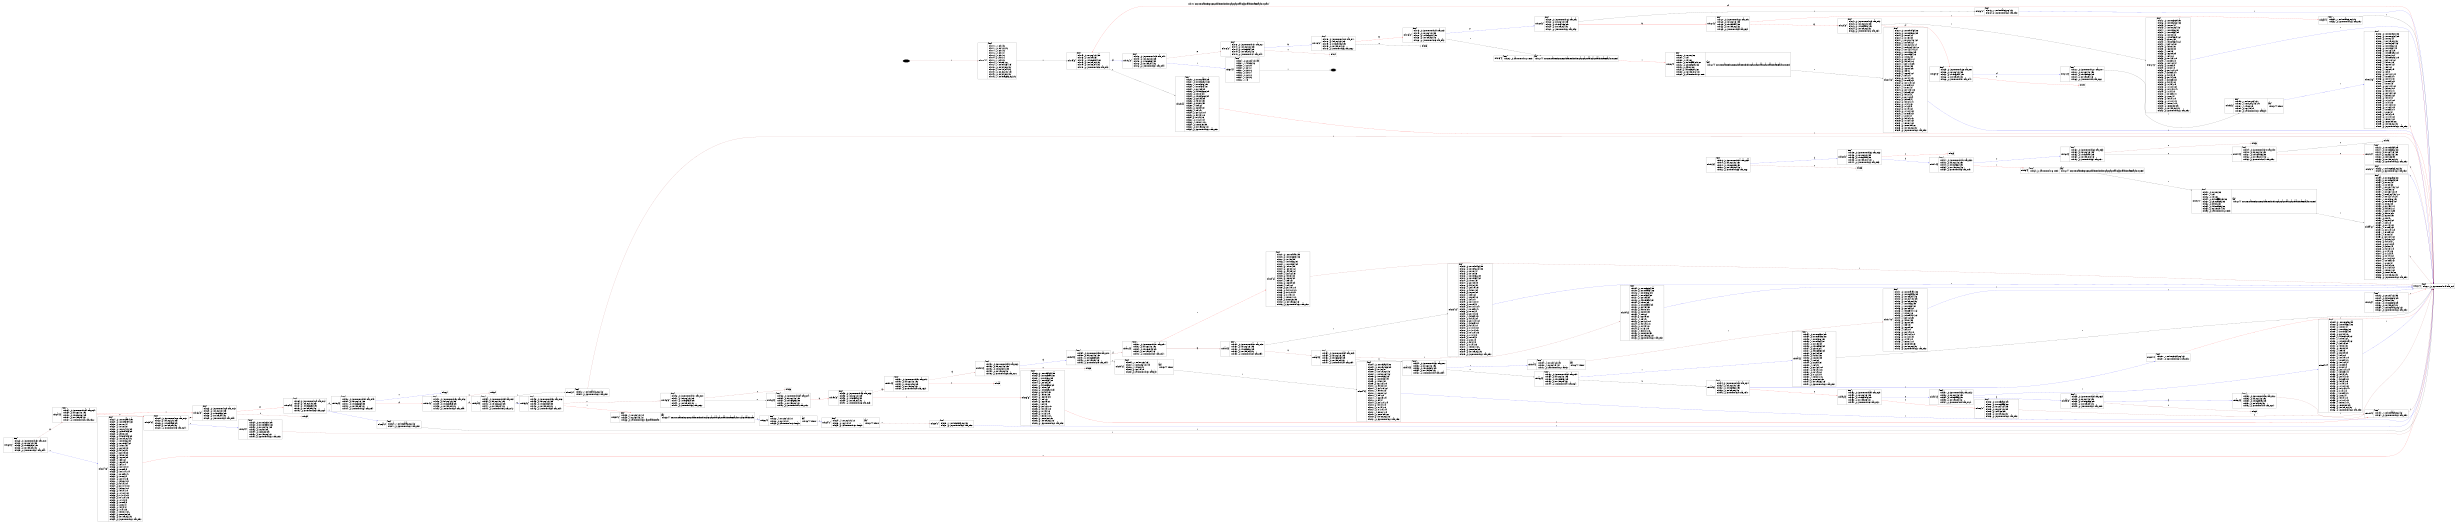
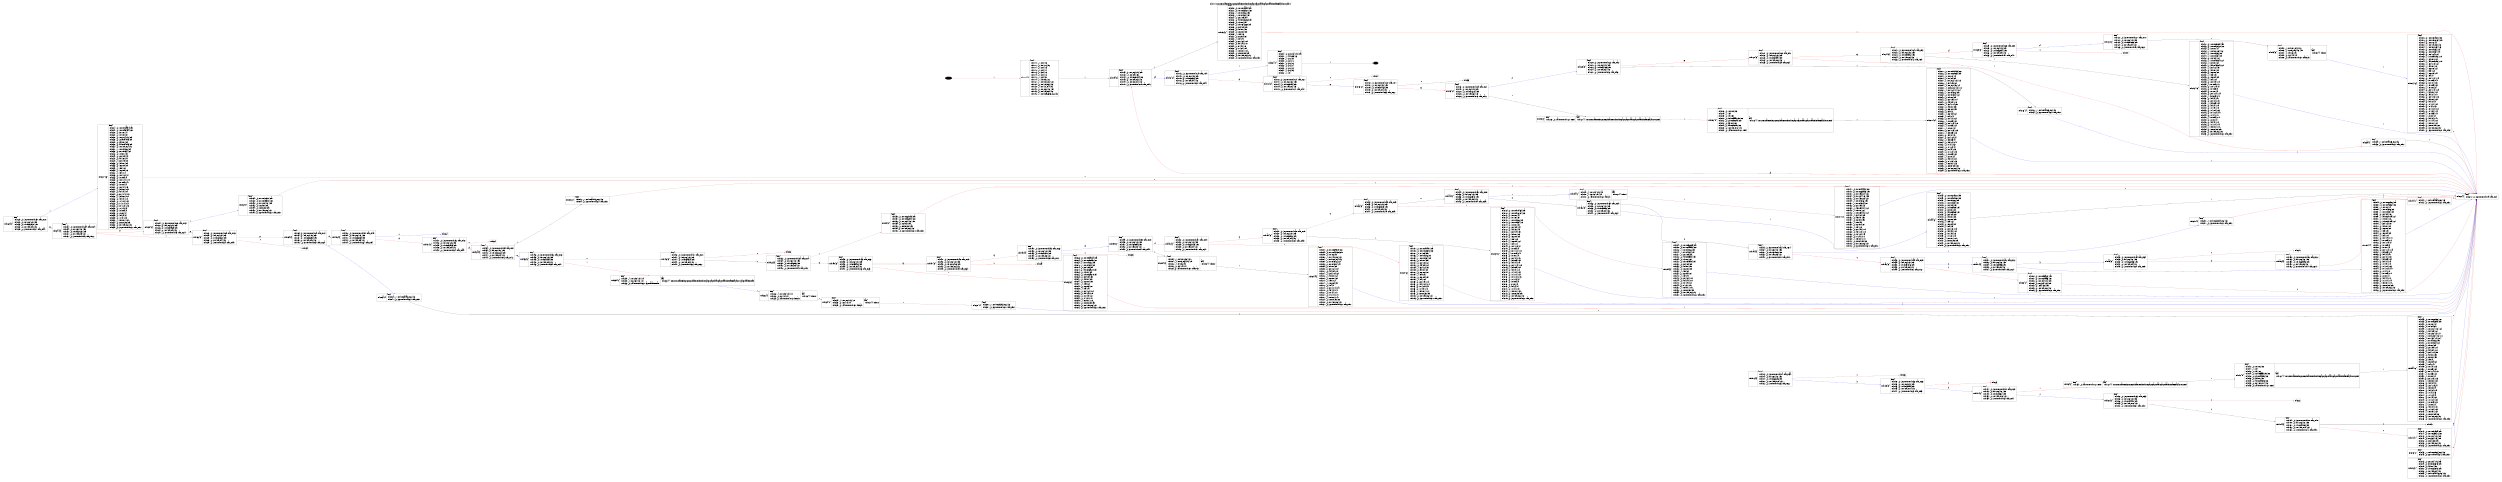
node "0x401b9c [27]": added
edge "0x402065 [88]" -> "0x401d7d [12]": now "0x402065 [88]" -> "0x402672 [5]"
